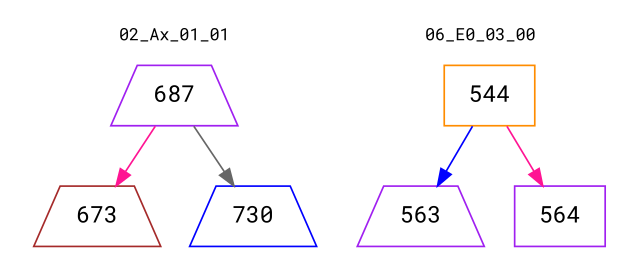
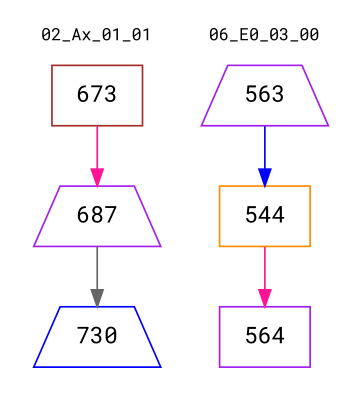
edge "687" -> "673": reversed
edge "544" -> "563": reversed
node "673": shape trapezium -> box
